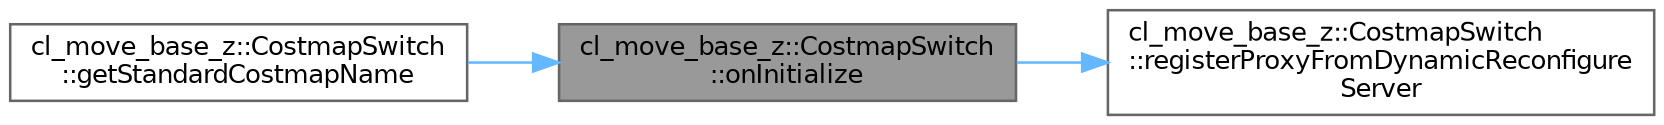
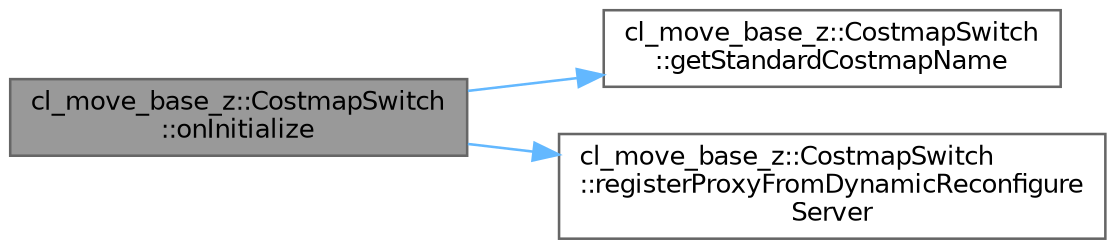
edge "cl_move_base_z::CostmapSwitch ::getStandardCostmapName" -> "cl_move_base_z::CostmapSwitch ::onInitialize": reversed
